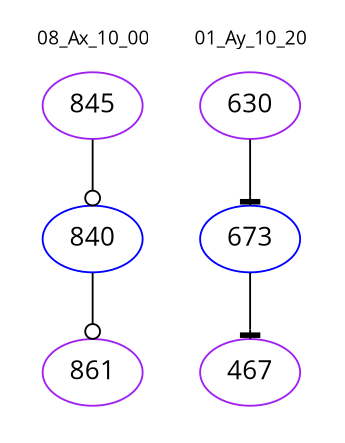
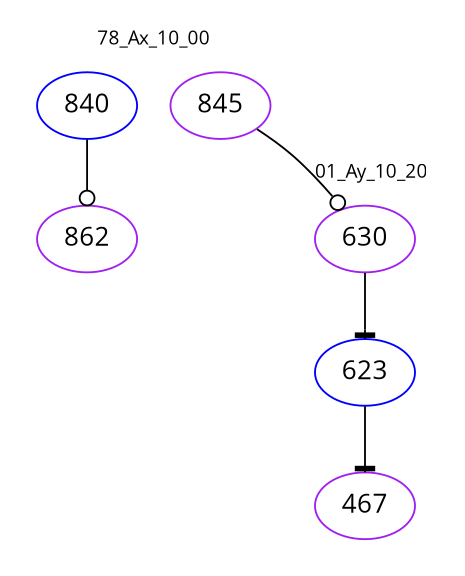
cluster "08_Ax_10_00": label "08_Ax_10_00" -> "78_Ax_10_00"
edge "845" -> "840": now "845" -> "630"
node "673": label "673" -> "623"
node "861": label "861" -> "862"
